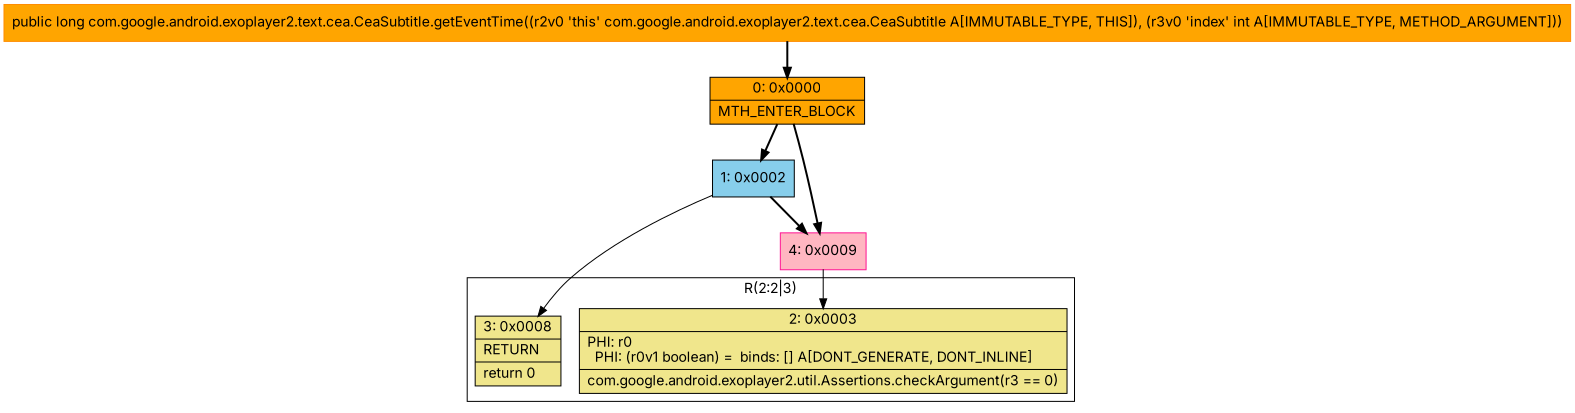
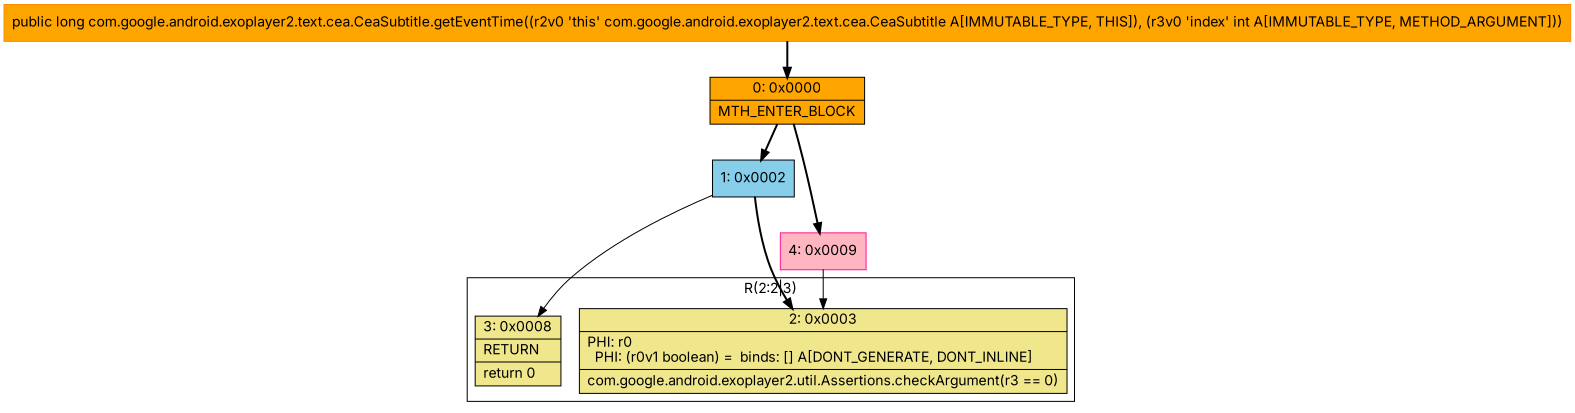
edge "1: 0x0002" -> "4: 0x0009": now "1: 0x0002" -> "2: 0x0003"
